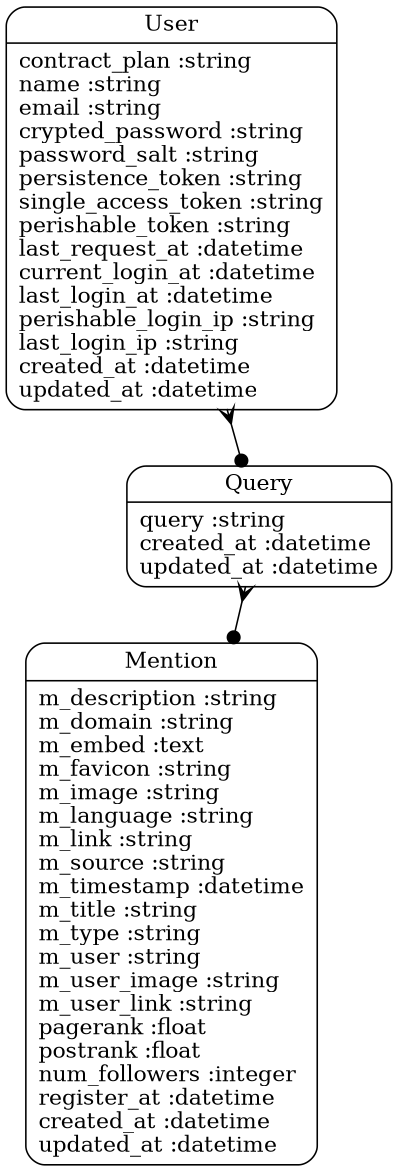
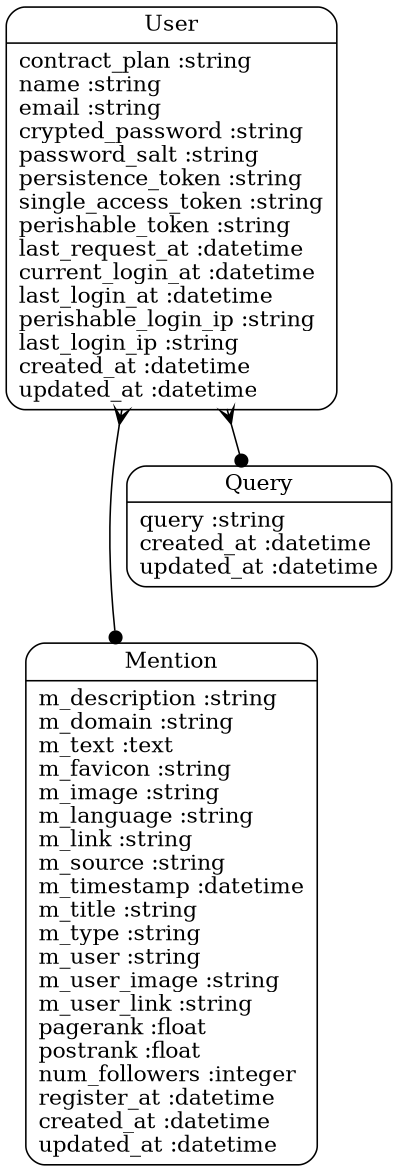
edge "Query" -- "Mention": now "User" -- "Mention"
node "Mention": text "m_embed :text" -> "m_text :text"
